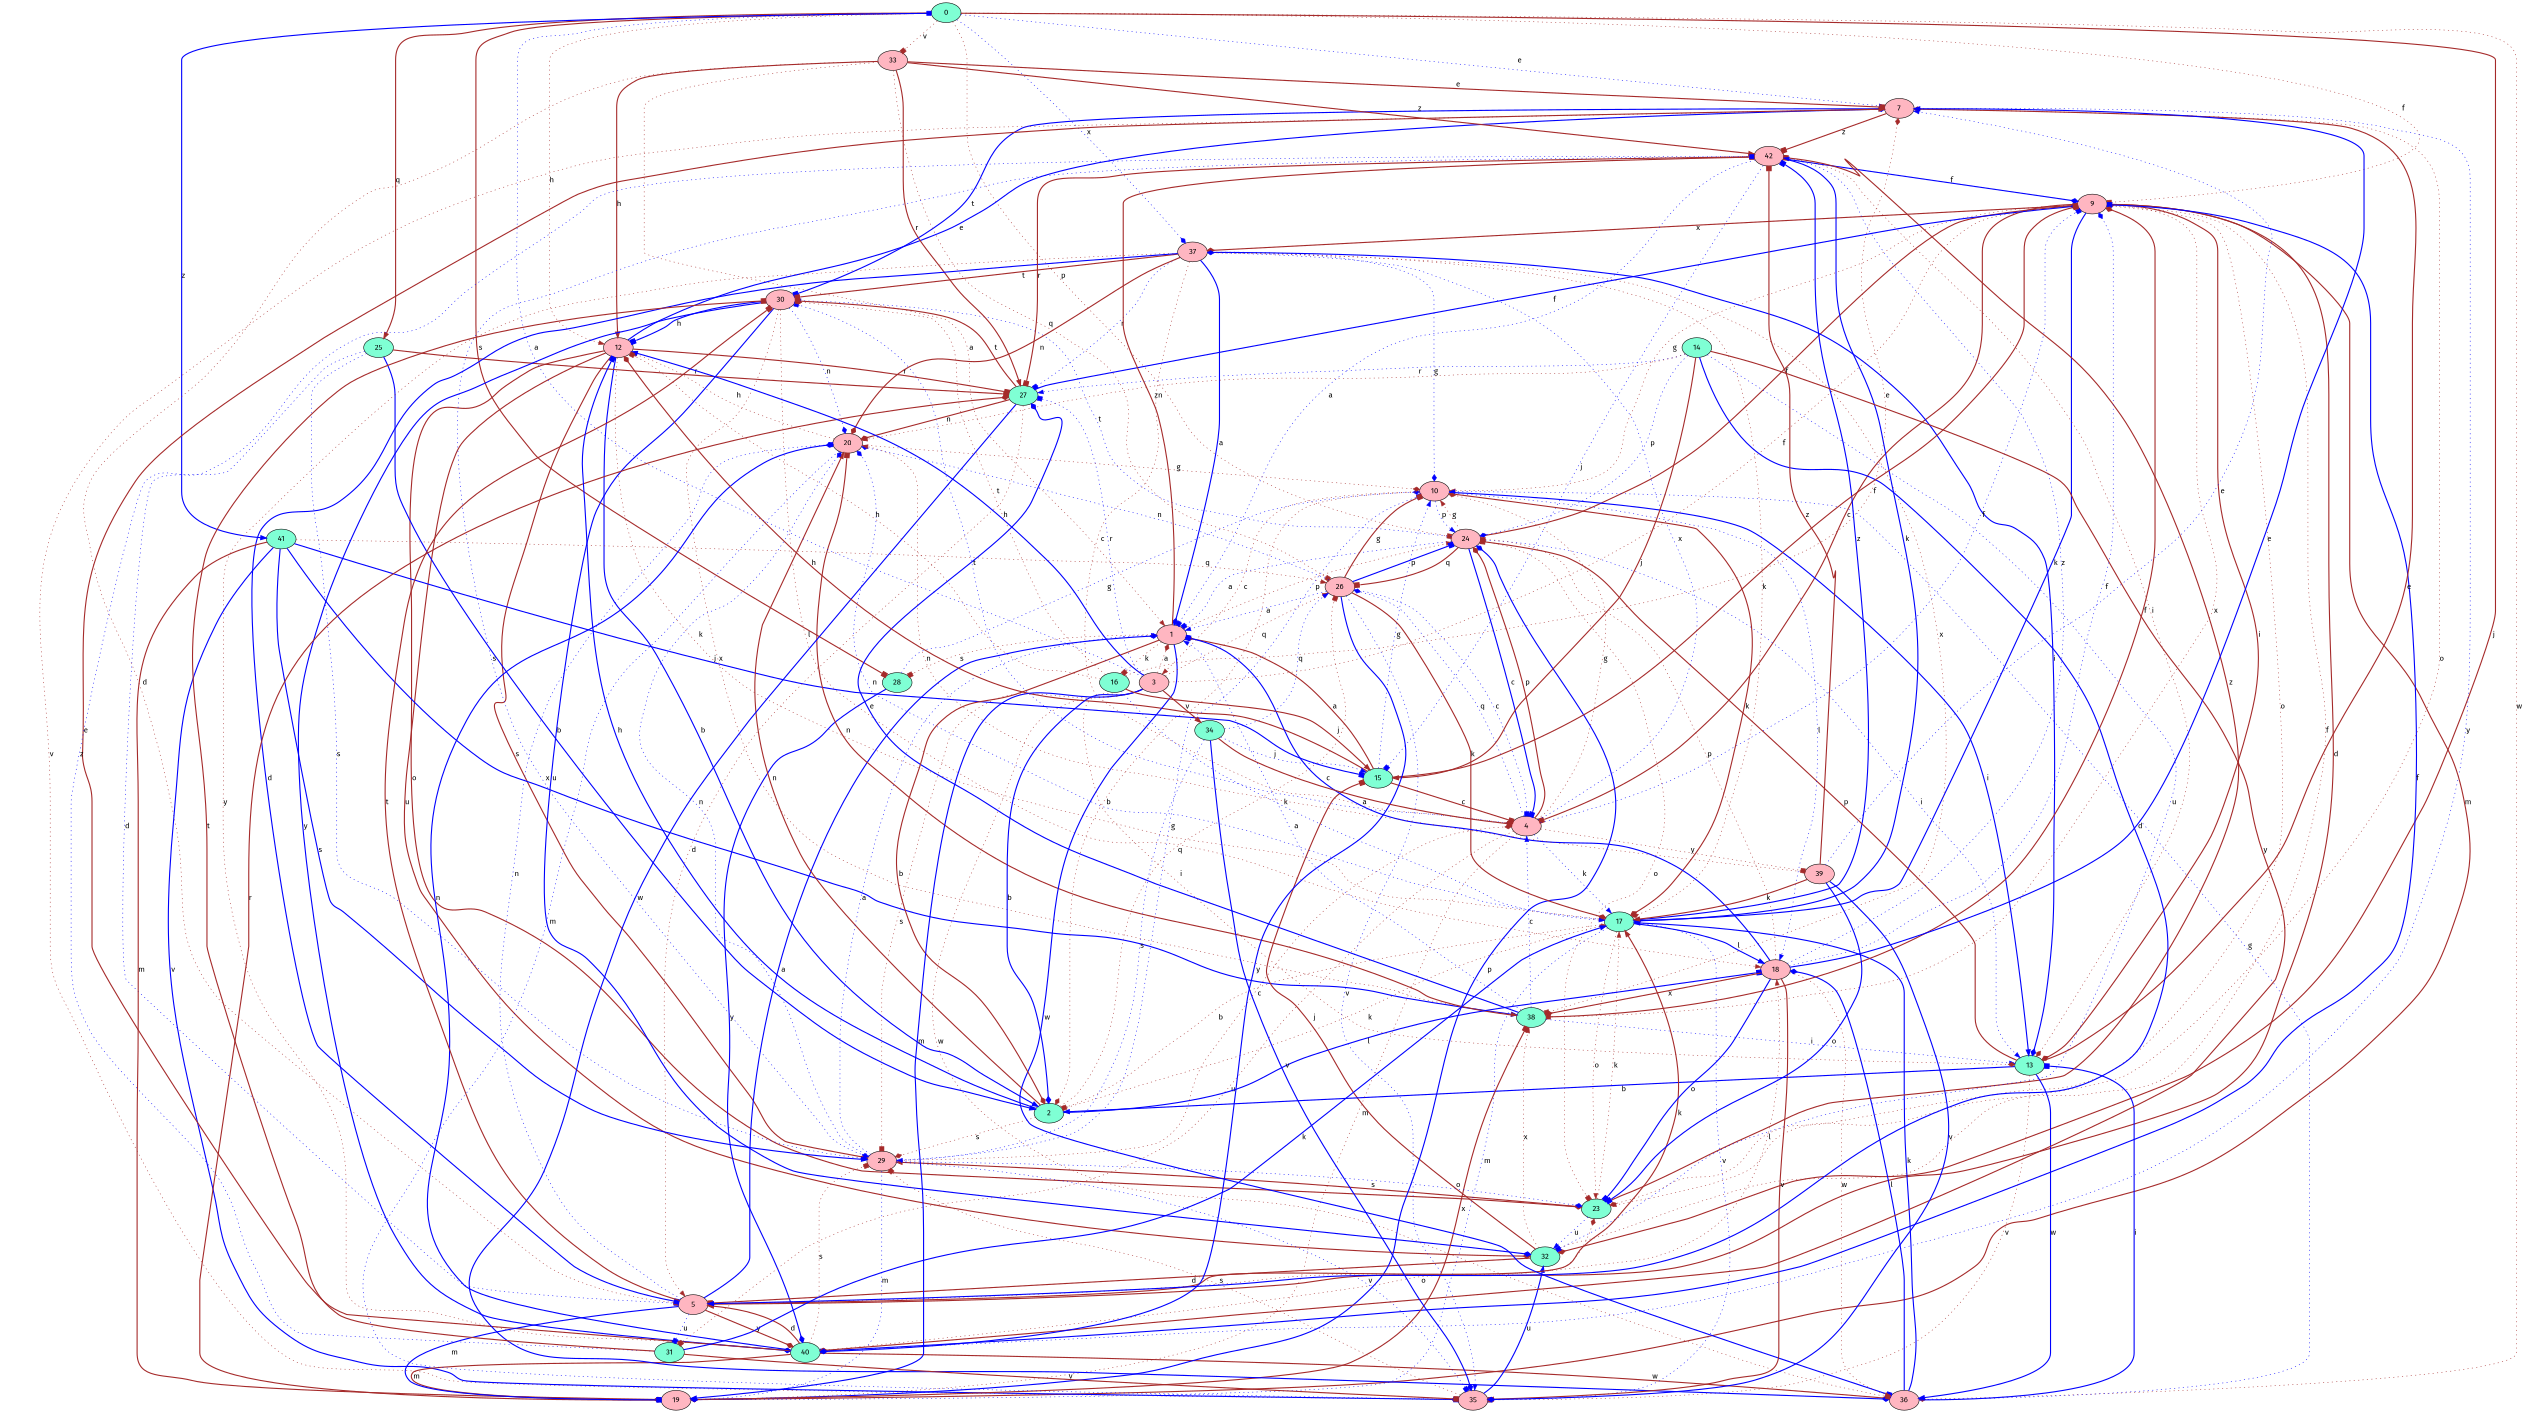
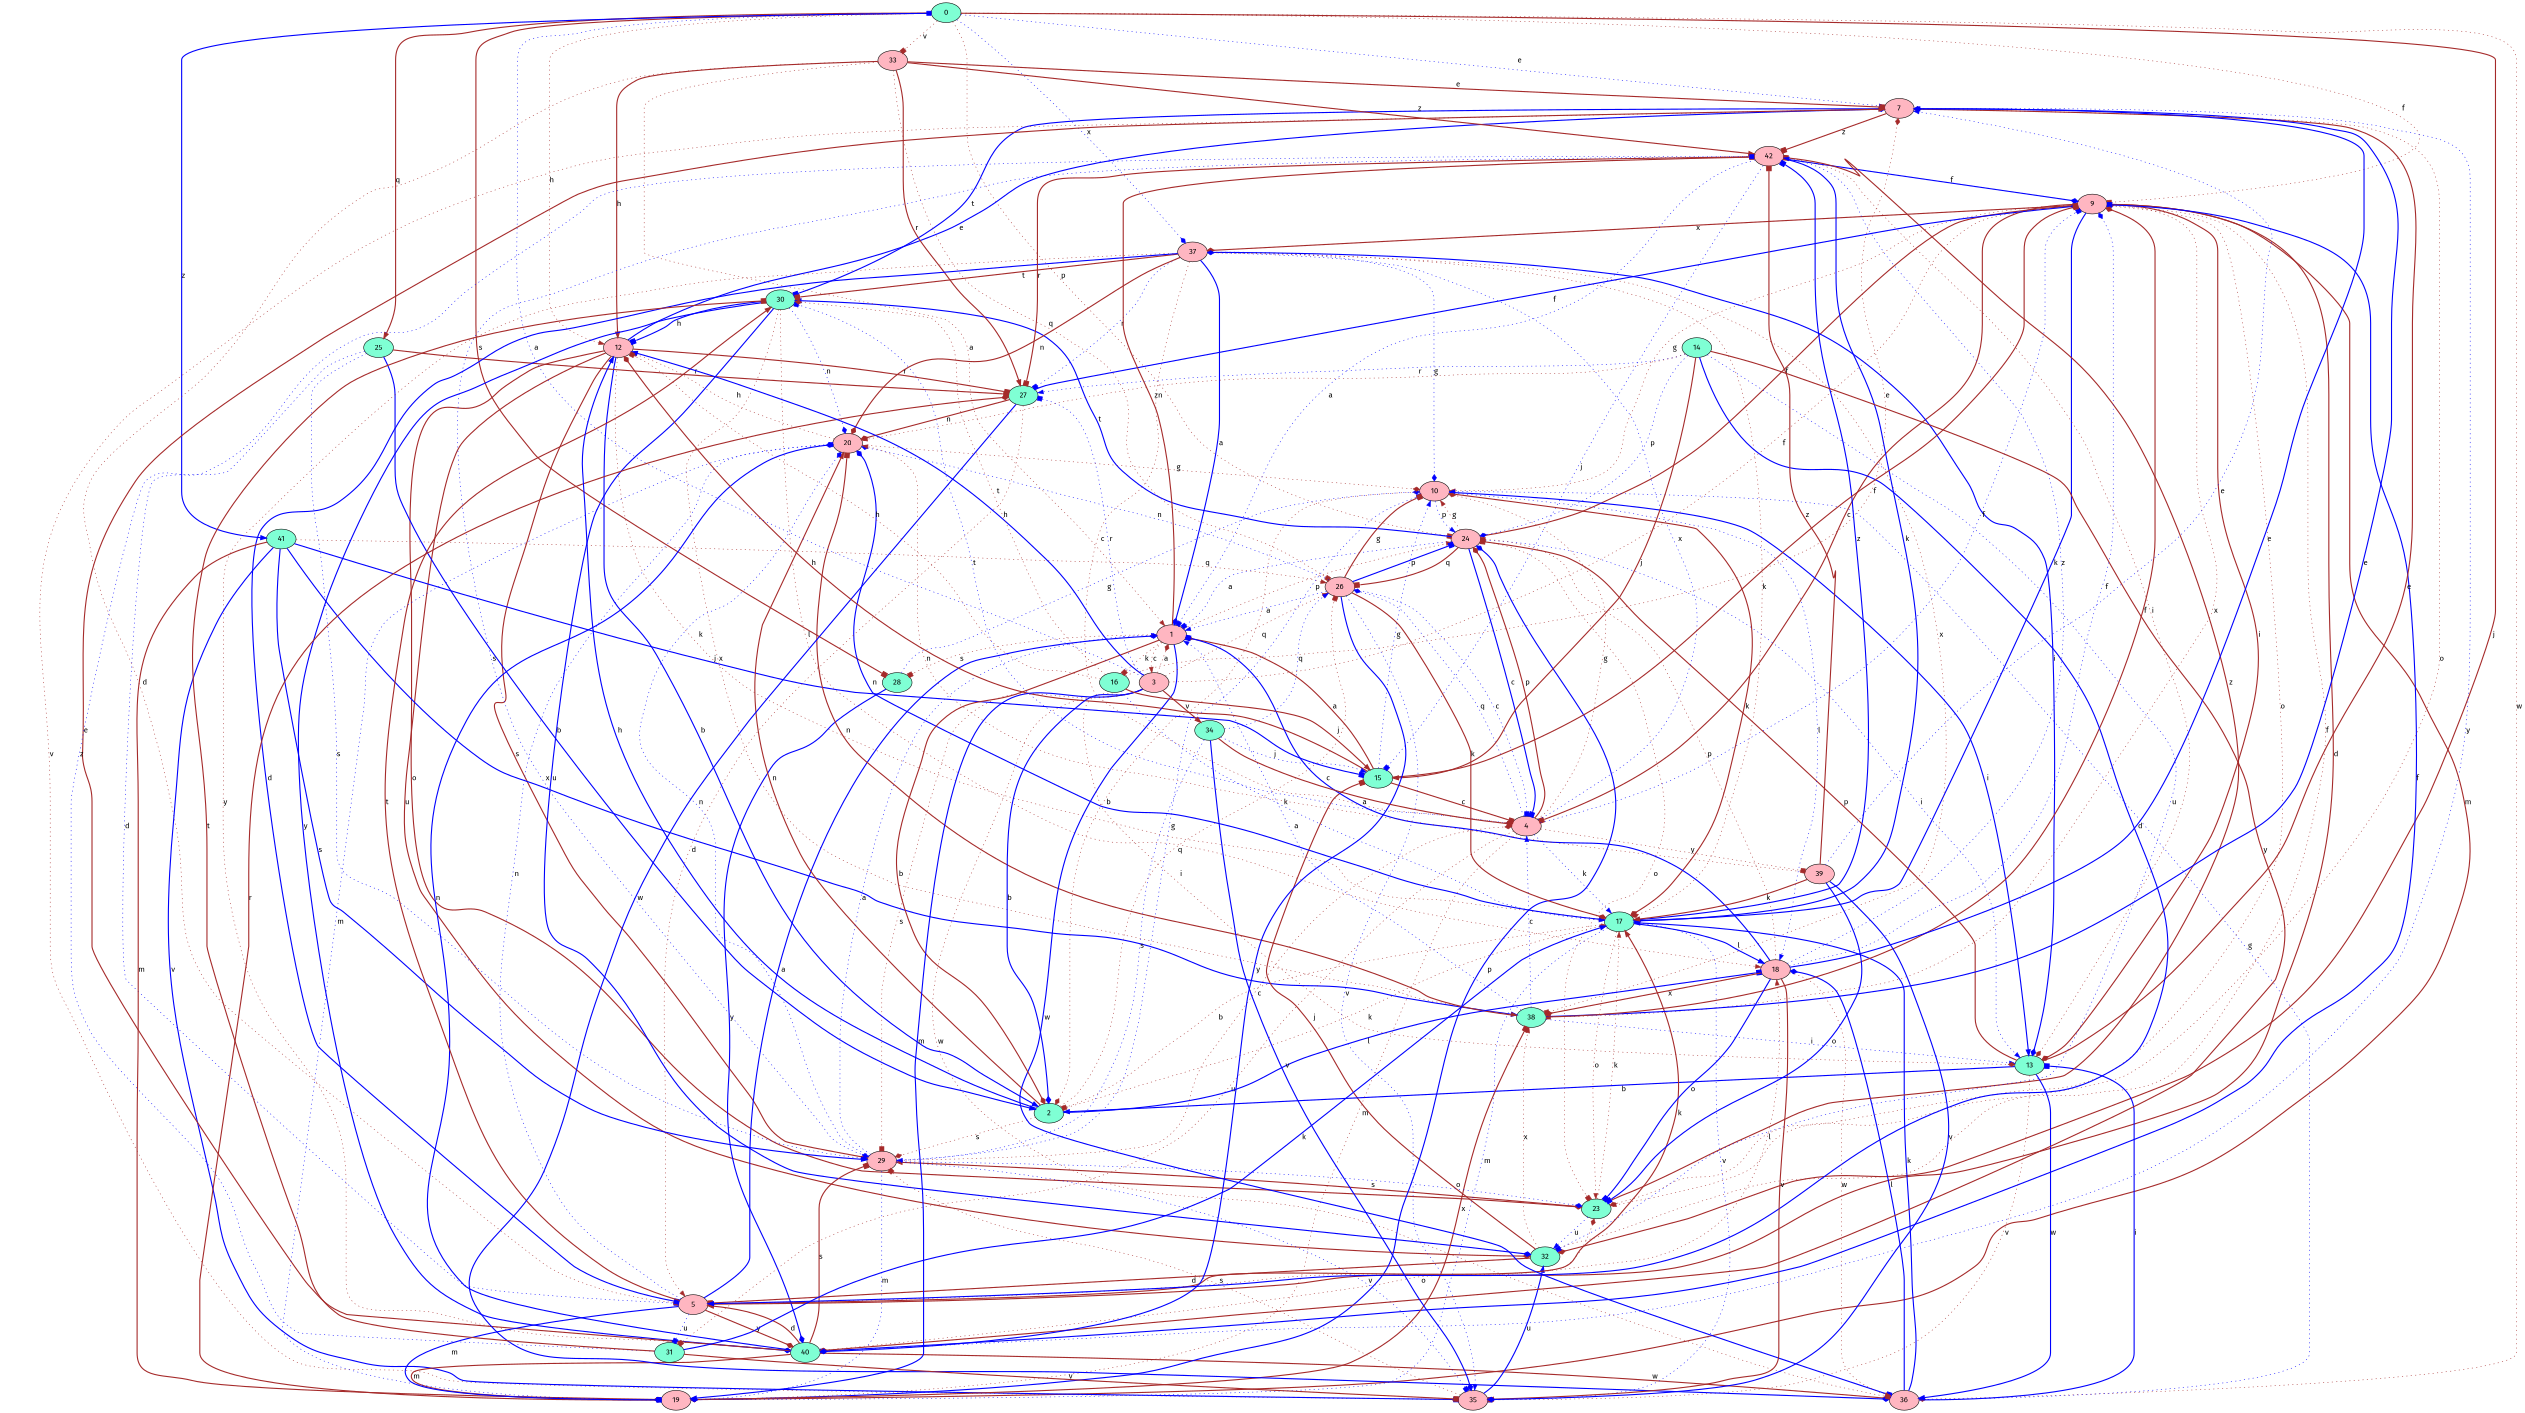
node "30": fillcolor lightpink -> aquamarine
edge "27" -> "30": removed, label "t"
edge "24" -> "30": style dotted -> bold
edge "10" -> "3": now "1" -> "3"
edge "5" -> "30": arrowhead box -> normal
edge "38" -> "27": now "38" -> "7"
edge "17" -> "20": style dotted -> bold
edge "2" -> "12": arrowhead box -> normal
edge "40" -> "29": style dotted -> bold
edge "20" -> "35": now "20" -> "19"
